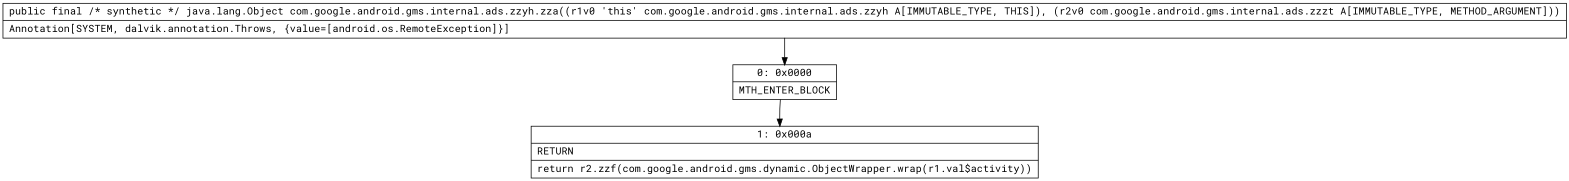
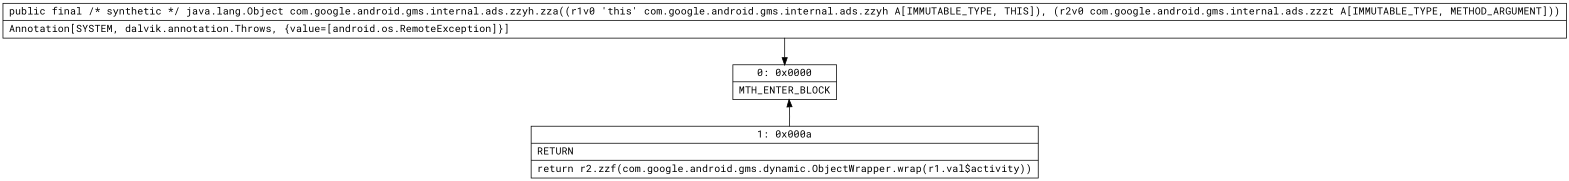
edge "0: 0x0000" -> "1: 0x000a": reversed
